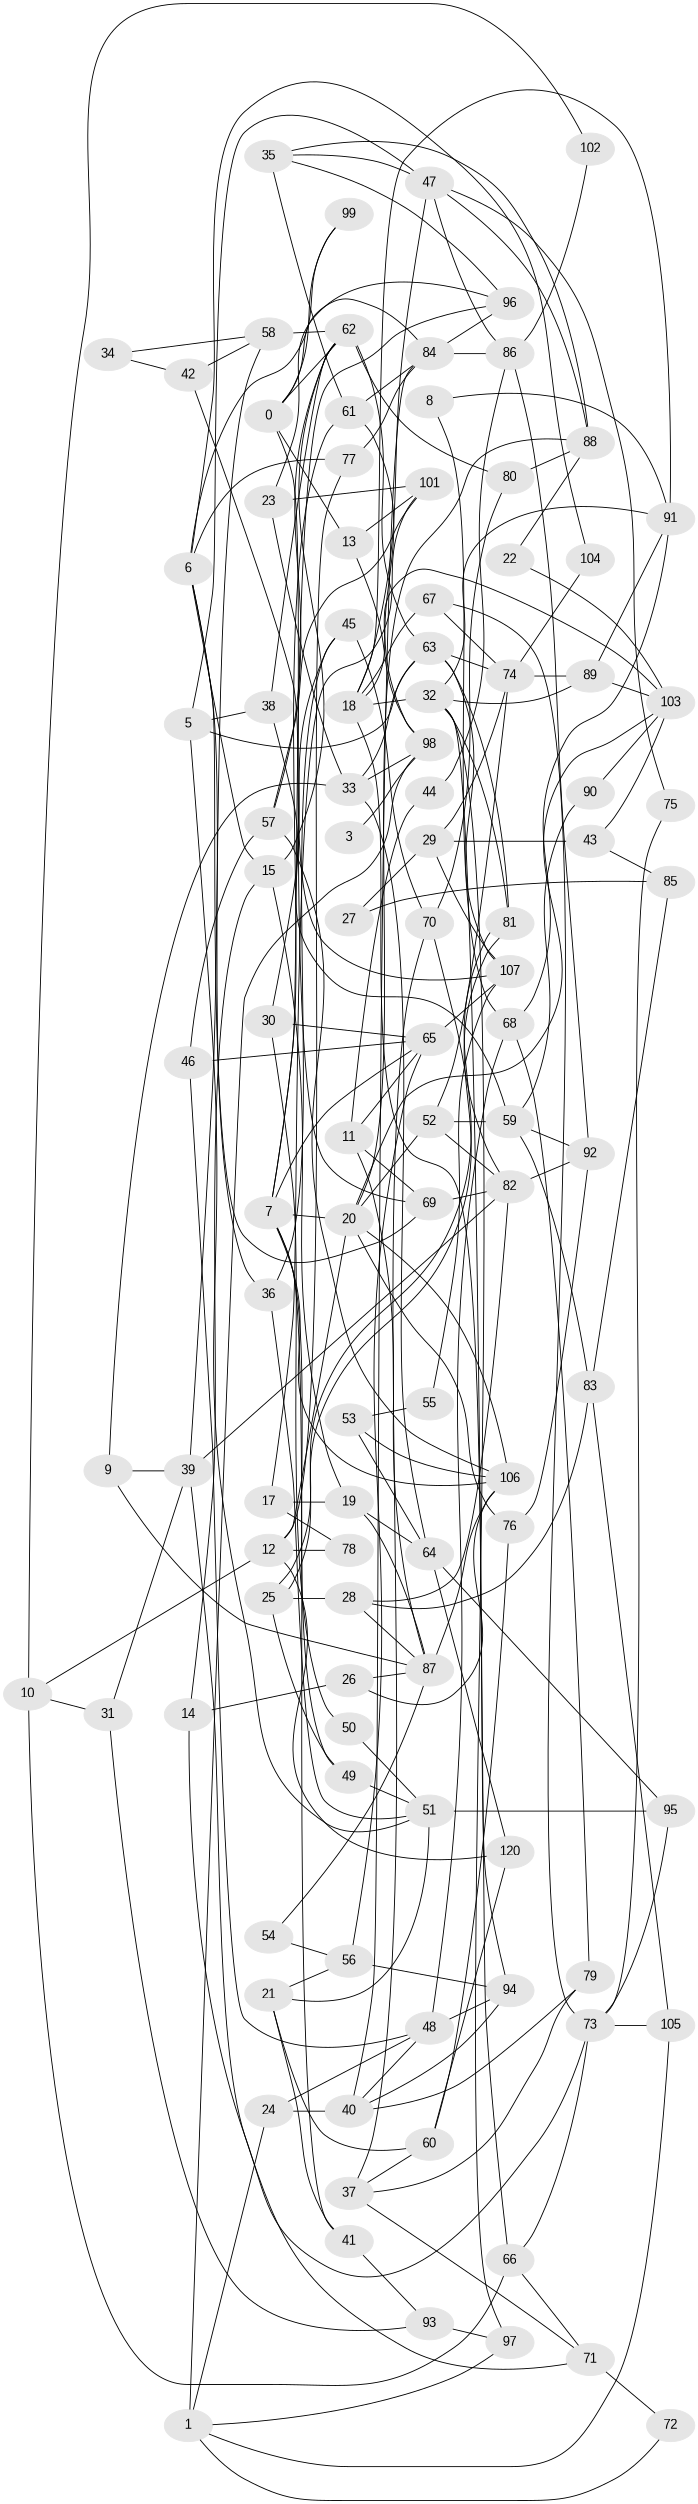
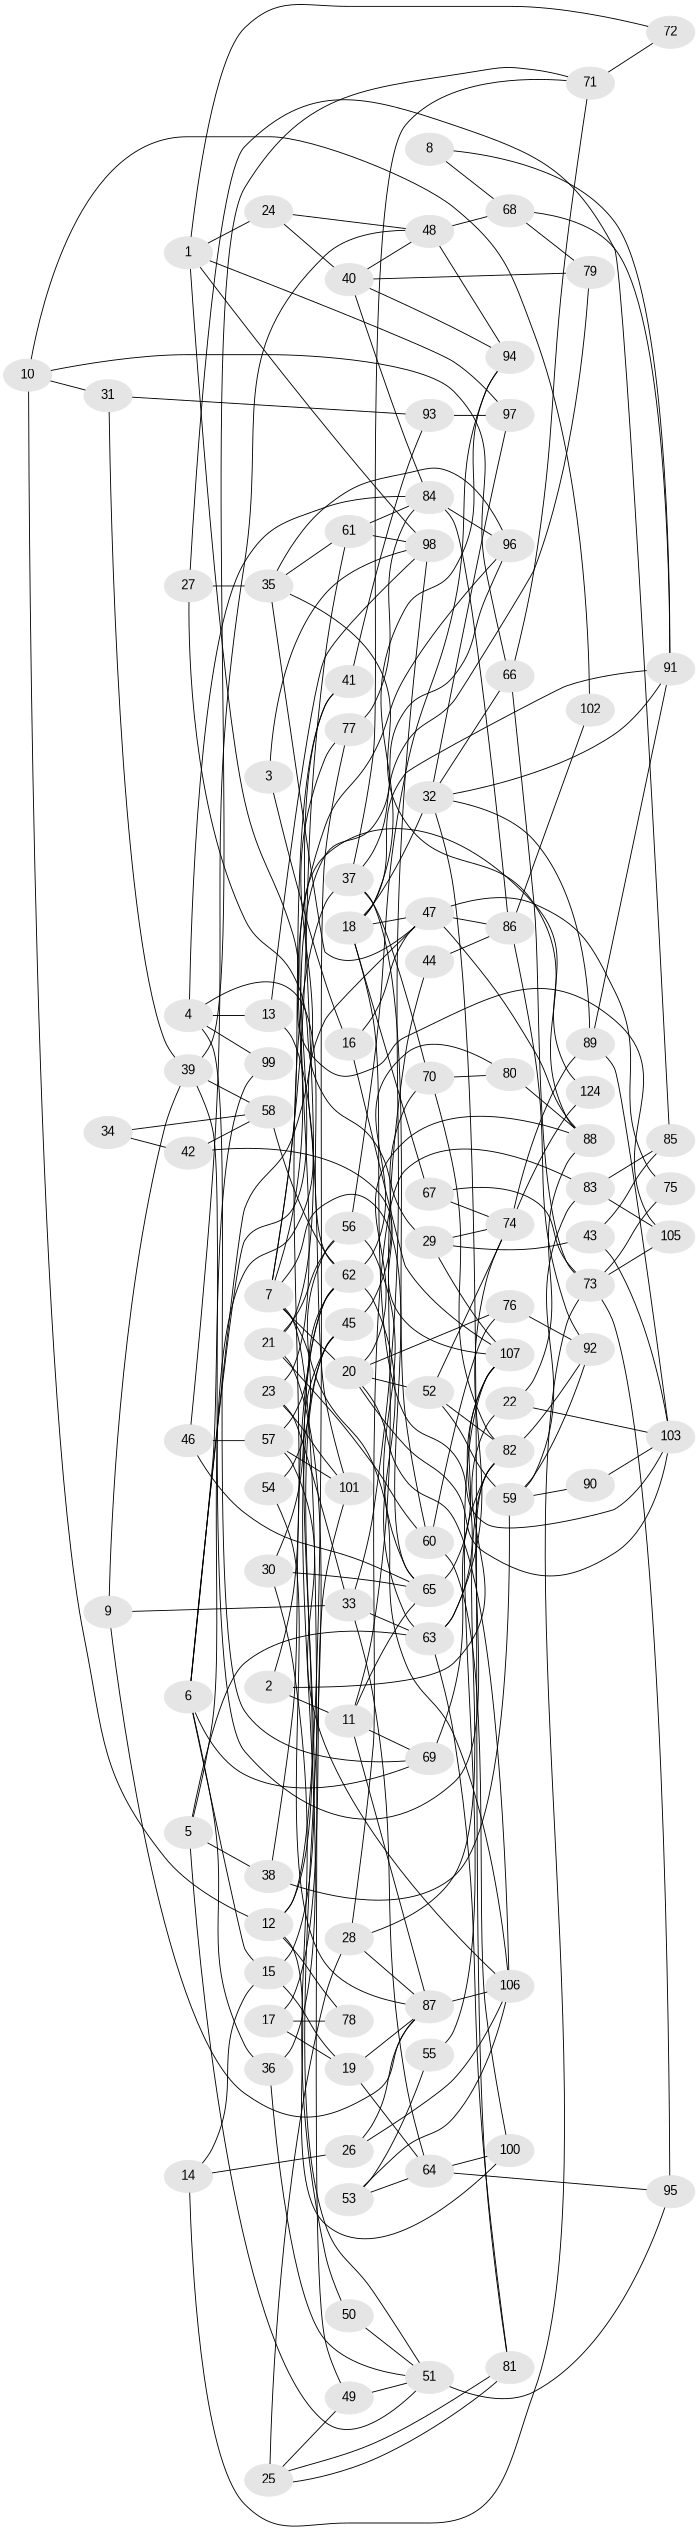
node "0": label "0" -> "4"
node "104": label "104" -> "124"
edge "27" -- "35": added
node "16": added
edge "20" -- "12": now "45" -- "12"
node "2": added
node "120": label "120" -> "100"
